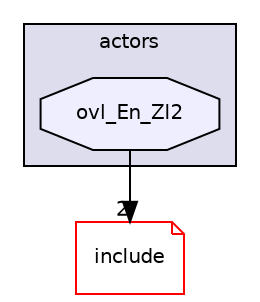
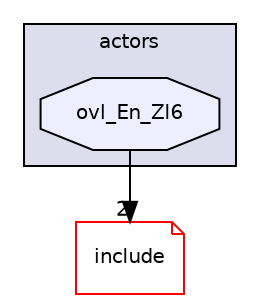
node "ovl_En_Zl2": label "ovl_En_Zl2" -> "ovl_En_Zl6"
